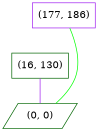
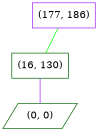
edge "(177, 186)" -- "(0, 0)": now "(177, 186)" -- "(16, 130)"
